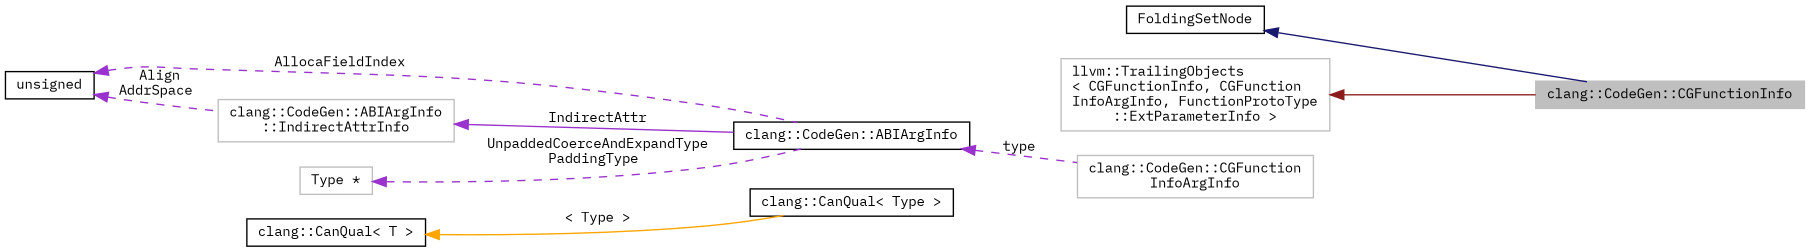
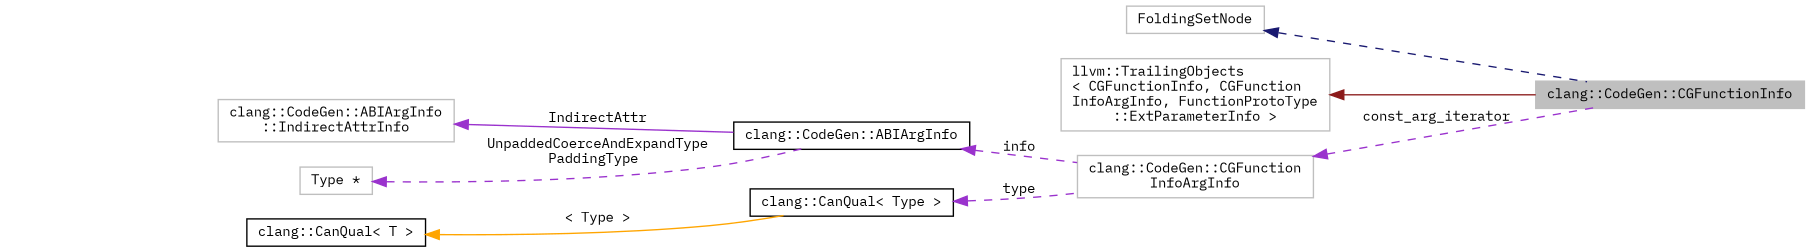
node "FoldingSetNode": color black -> grey75
edge "clang::CodeGen::CGFunctionInfo" -> "FoldingSetNode": style solid -> dashed
node "unsigned": removed
edge "clang::CodeGen::CGFunctionInfo" -> "clang::CodeGen::CGFunction InfoArgInfo": added, label "const_arg_iterator"
edge "clang::CodeGen::CGFunction InfoArgInfo" -> "clang::CodeGen::ABIArgInfo": label " type" -> " info"
edge "clang::CodeGen::CGFunction InfoArgInfo" -> "clang::CanQual< Type >": added, label "type"
